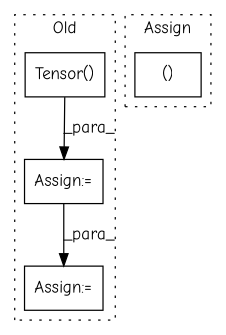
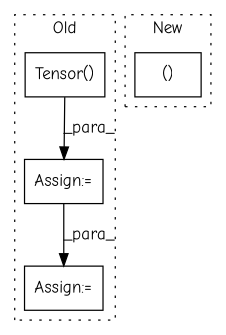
cluster "Assign": label "Assign" -> "New"
